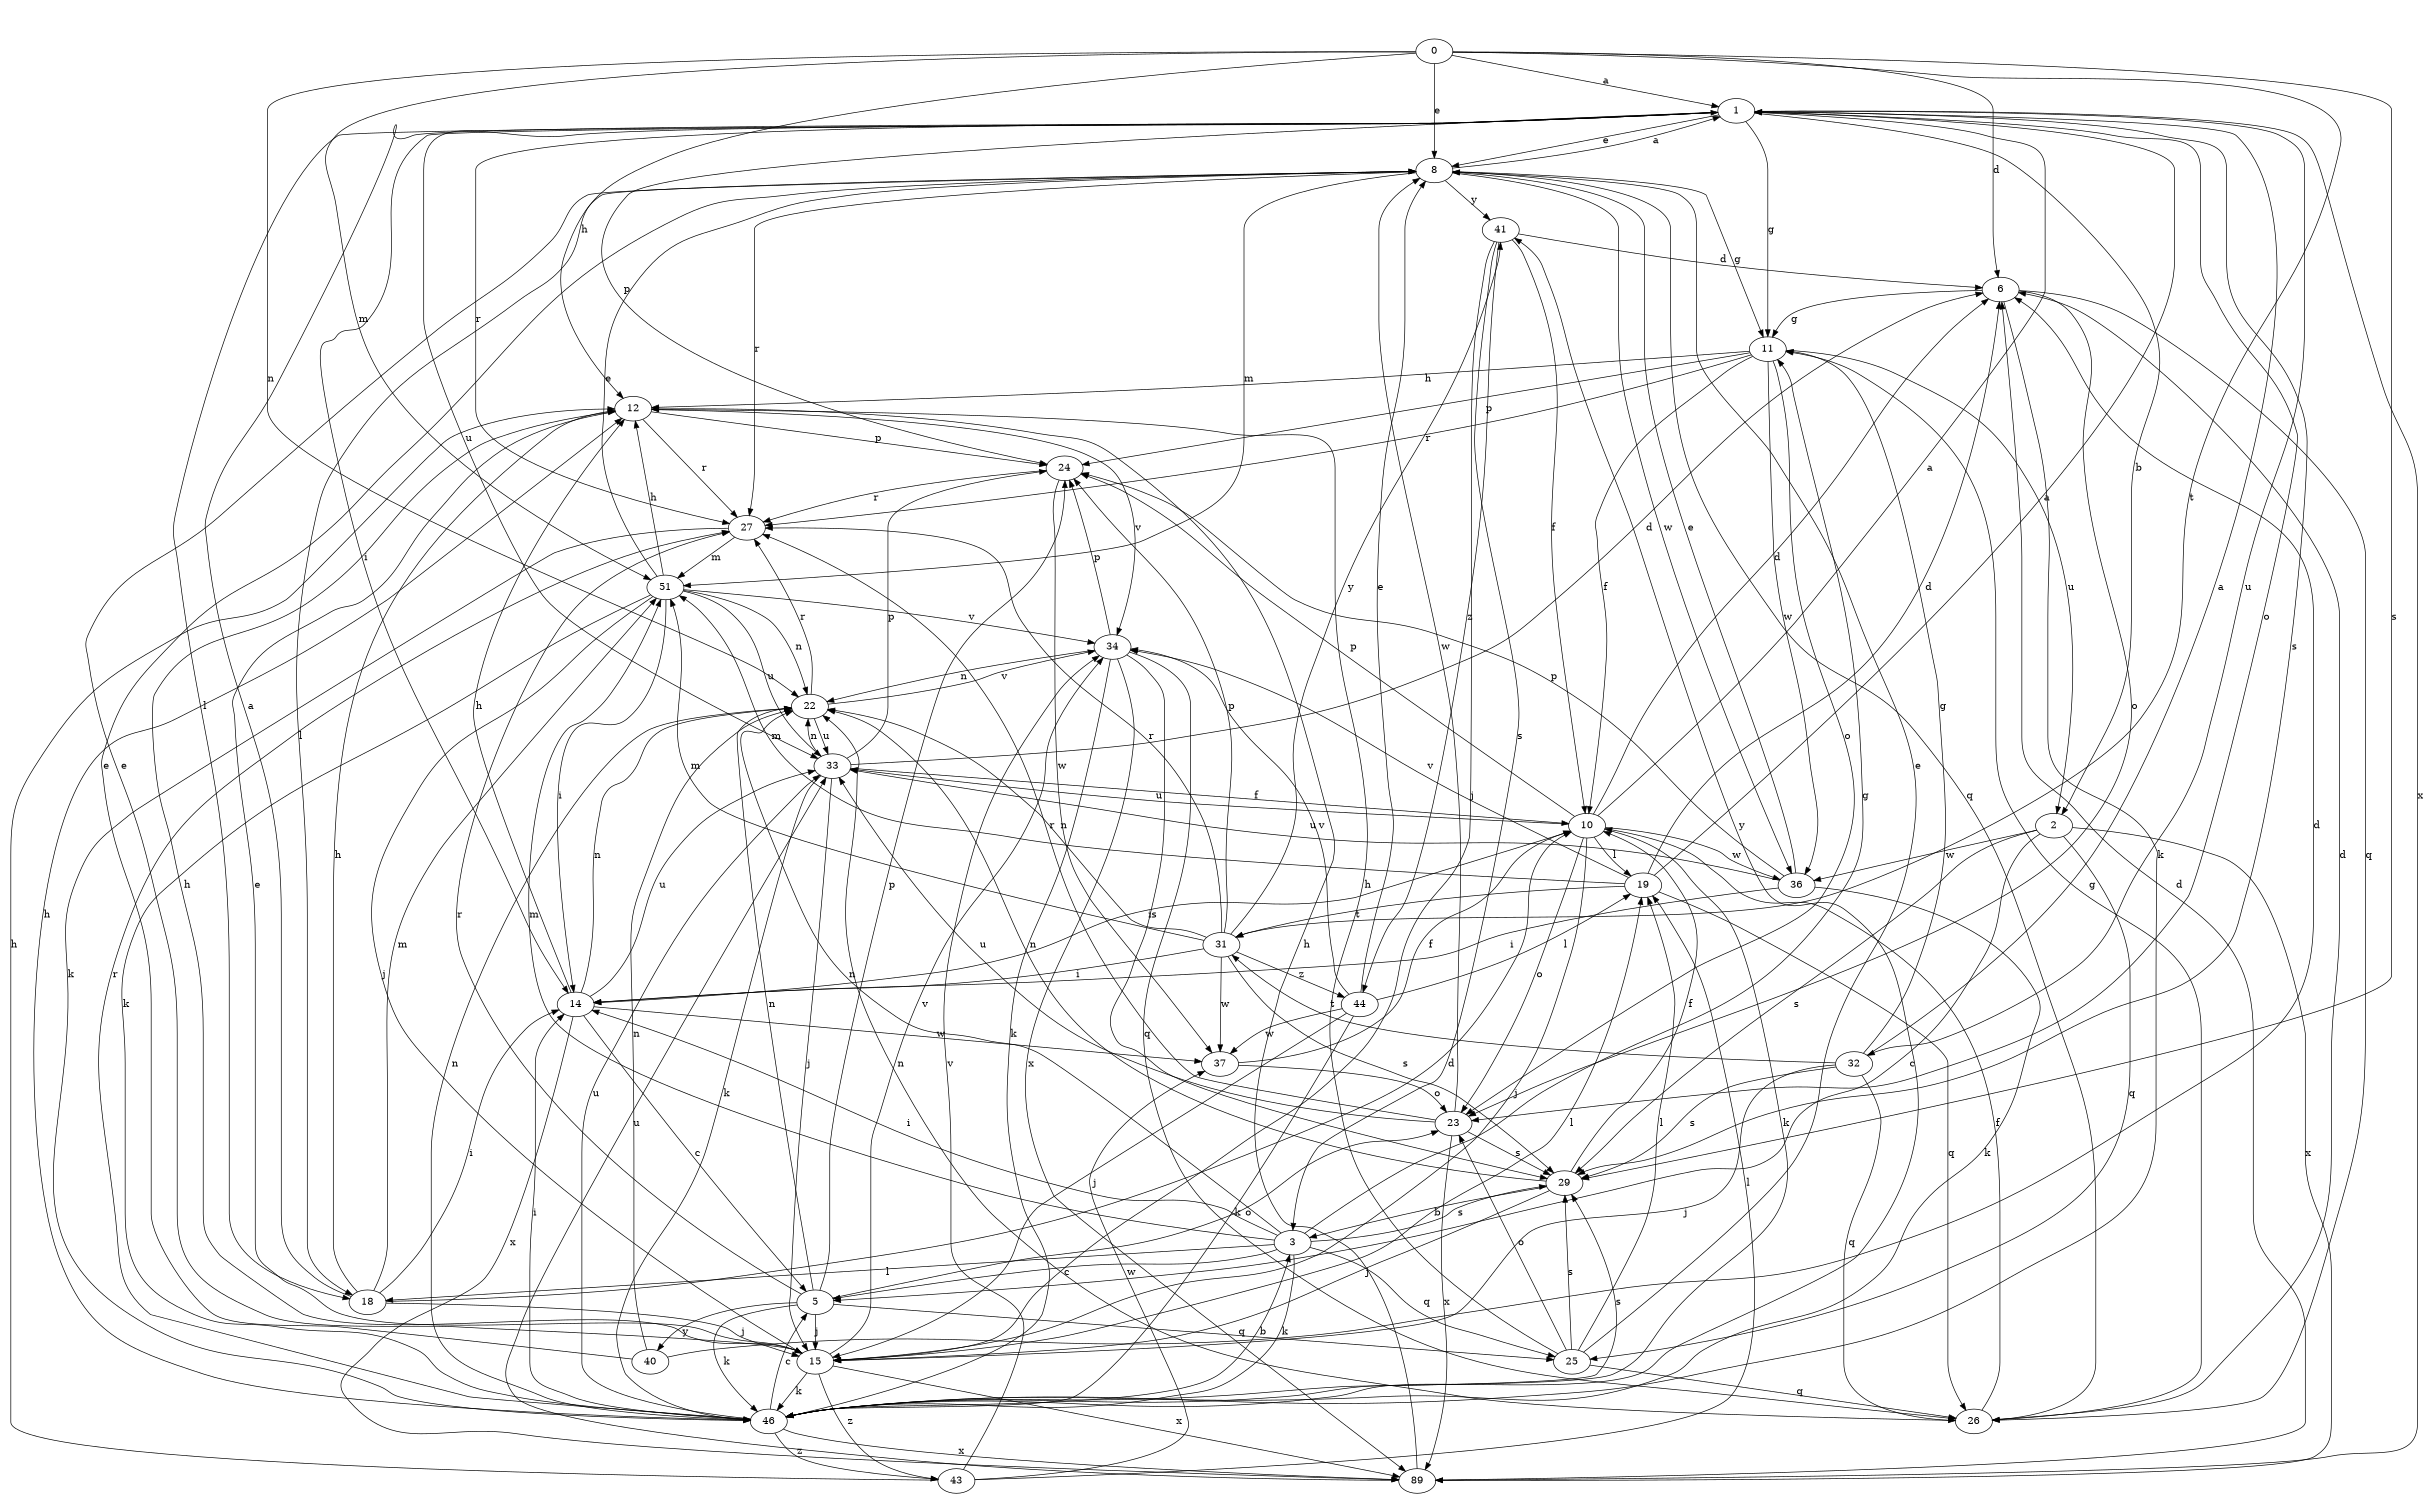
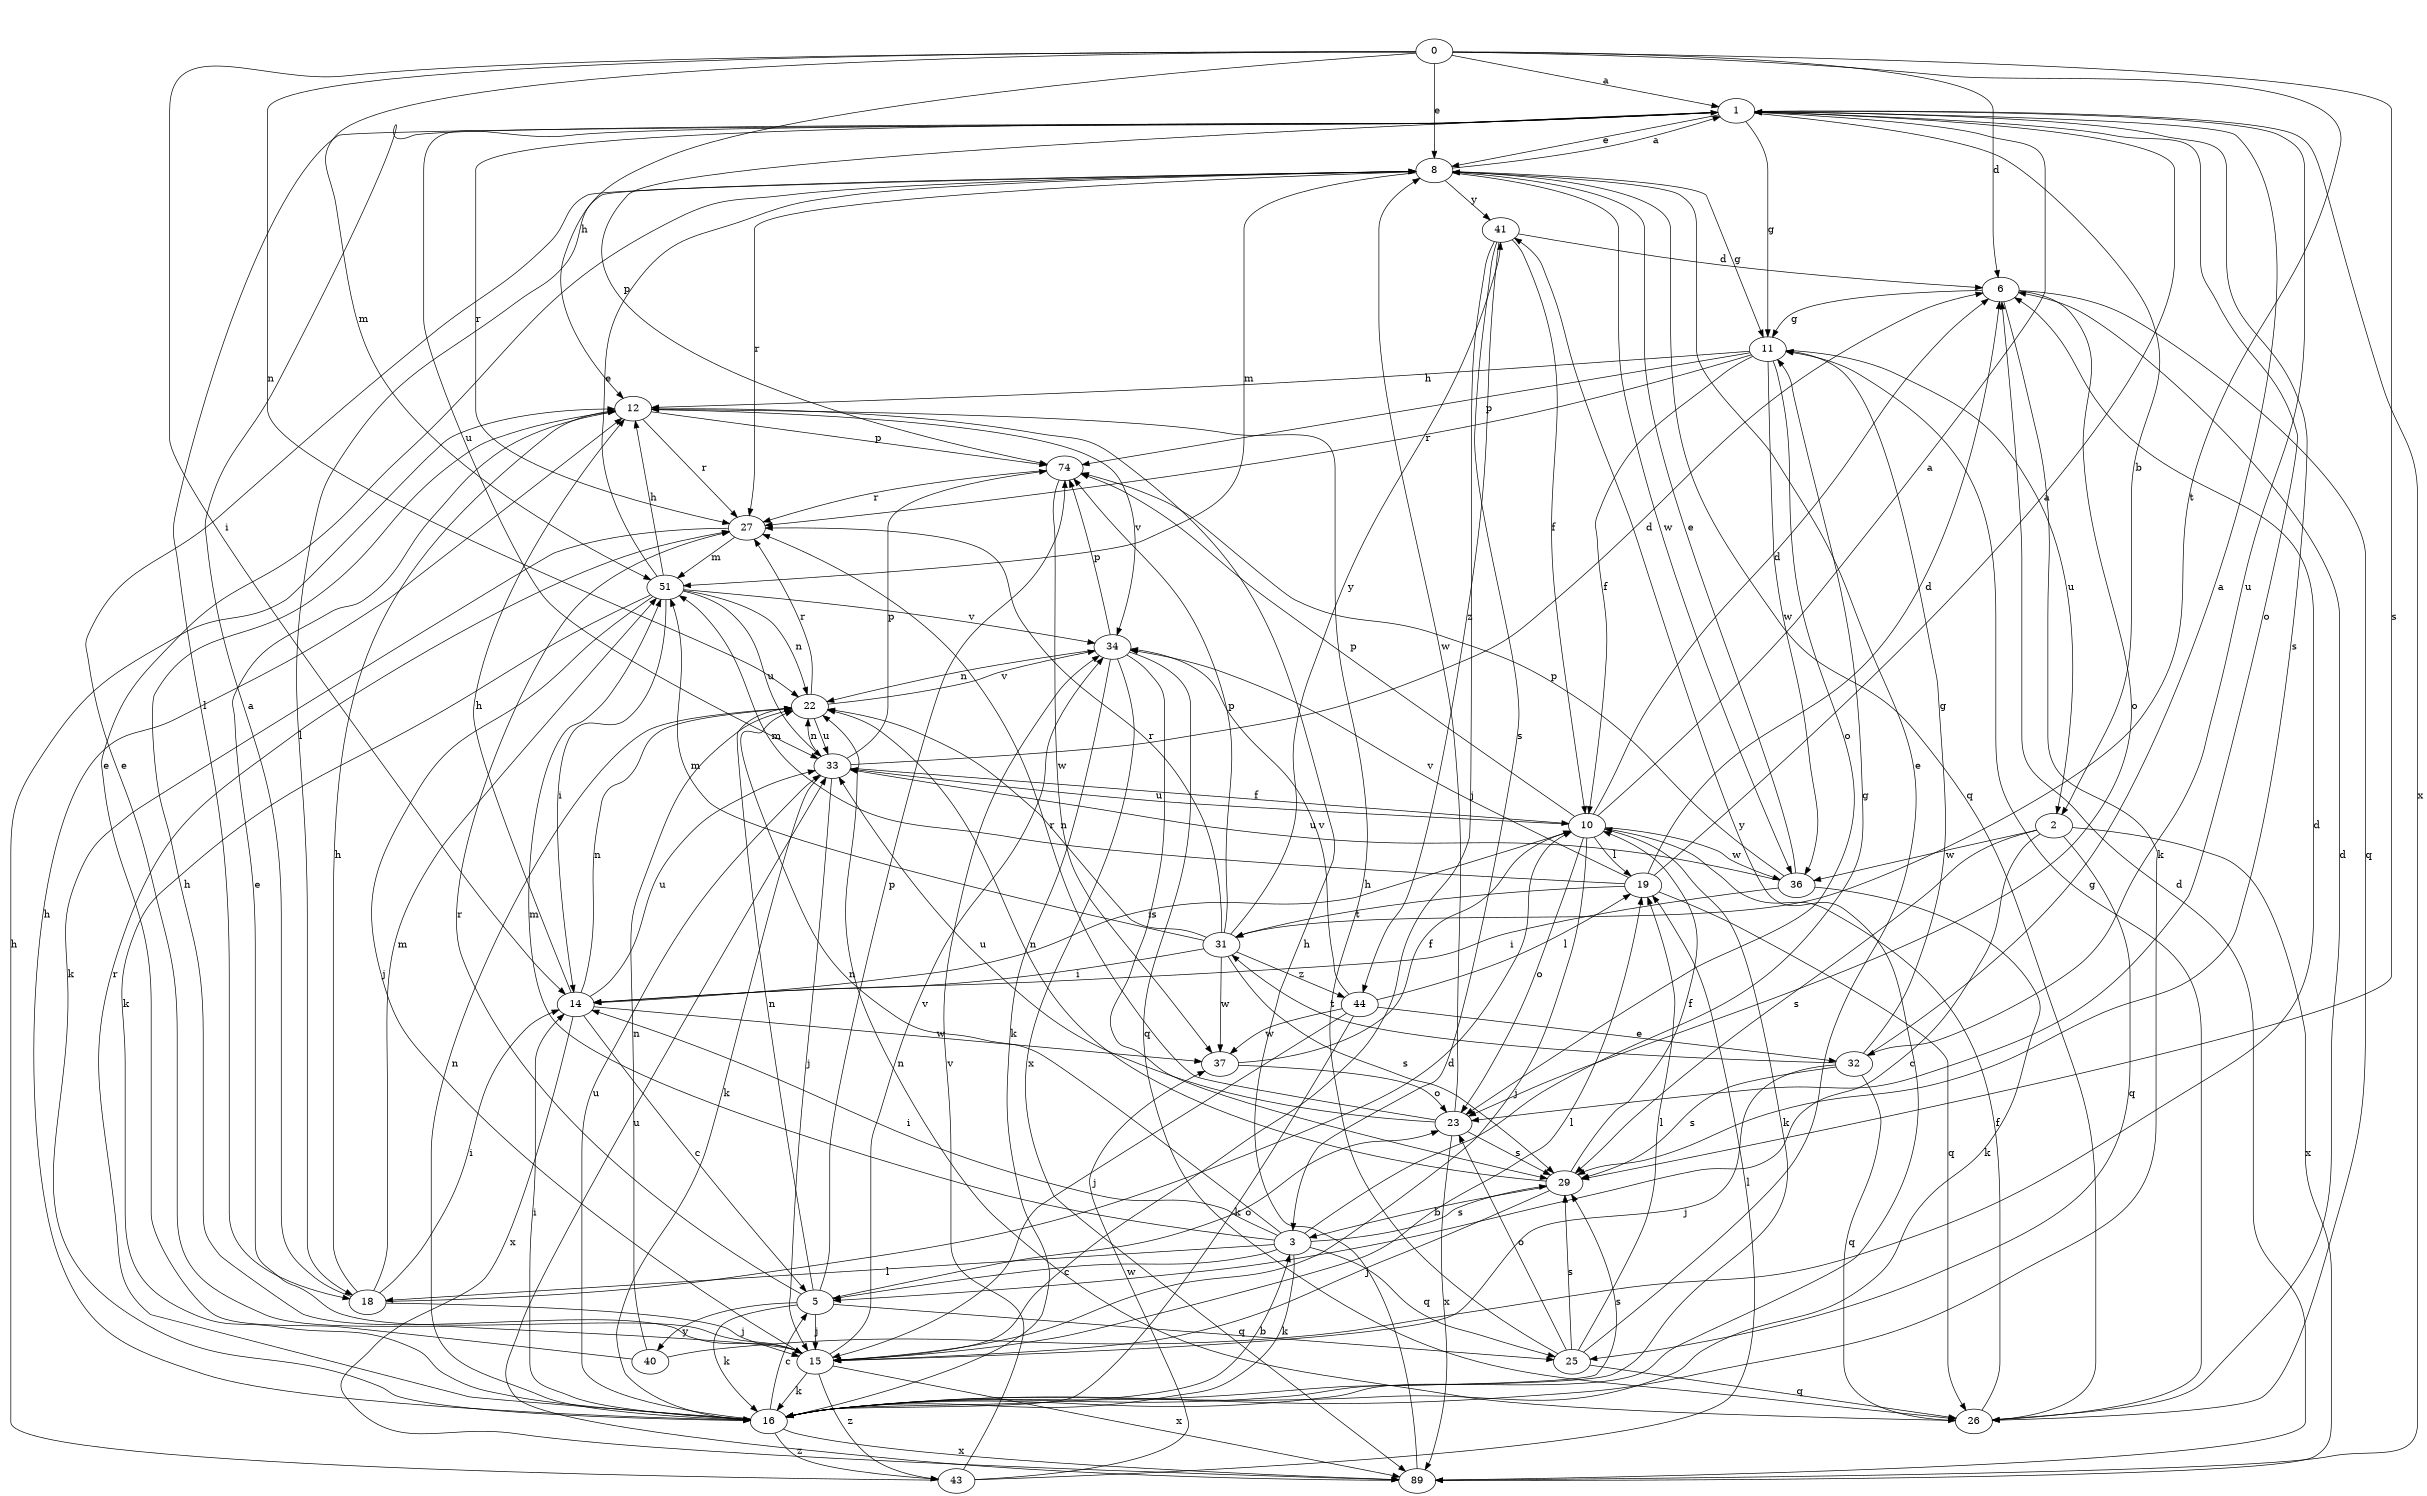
edge "1" -> "14": now "0" -> "14"
node "24": label "24" -> "74"
edge "44" -> "8": now "44" -> "32"
node "46": label "46" -> "16"
